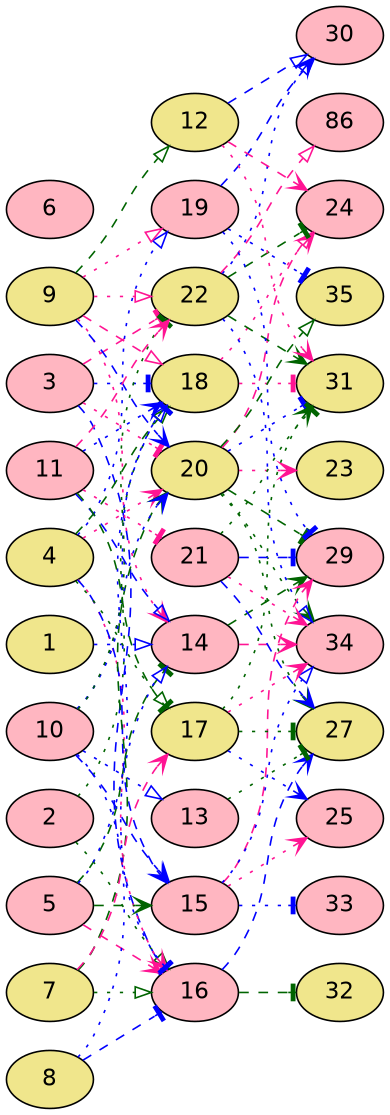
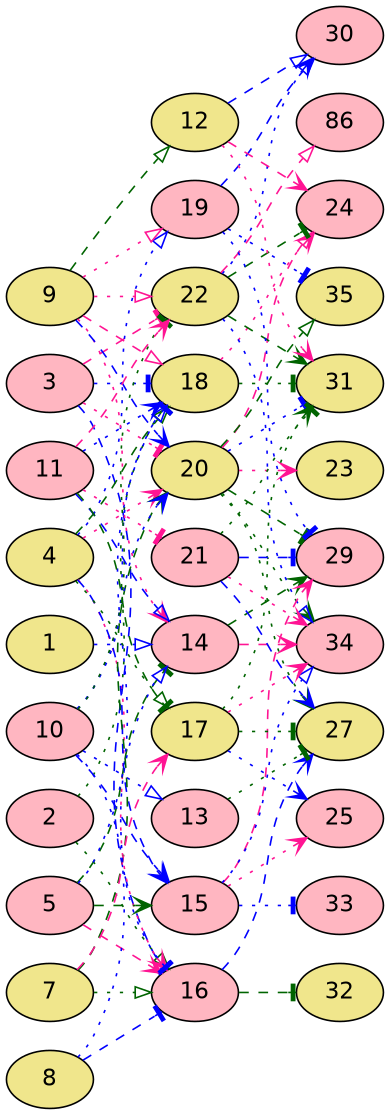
node "6": removed
edge "18" -> "31": color deeppink -> darkgreen
